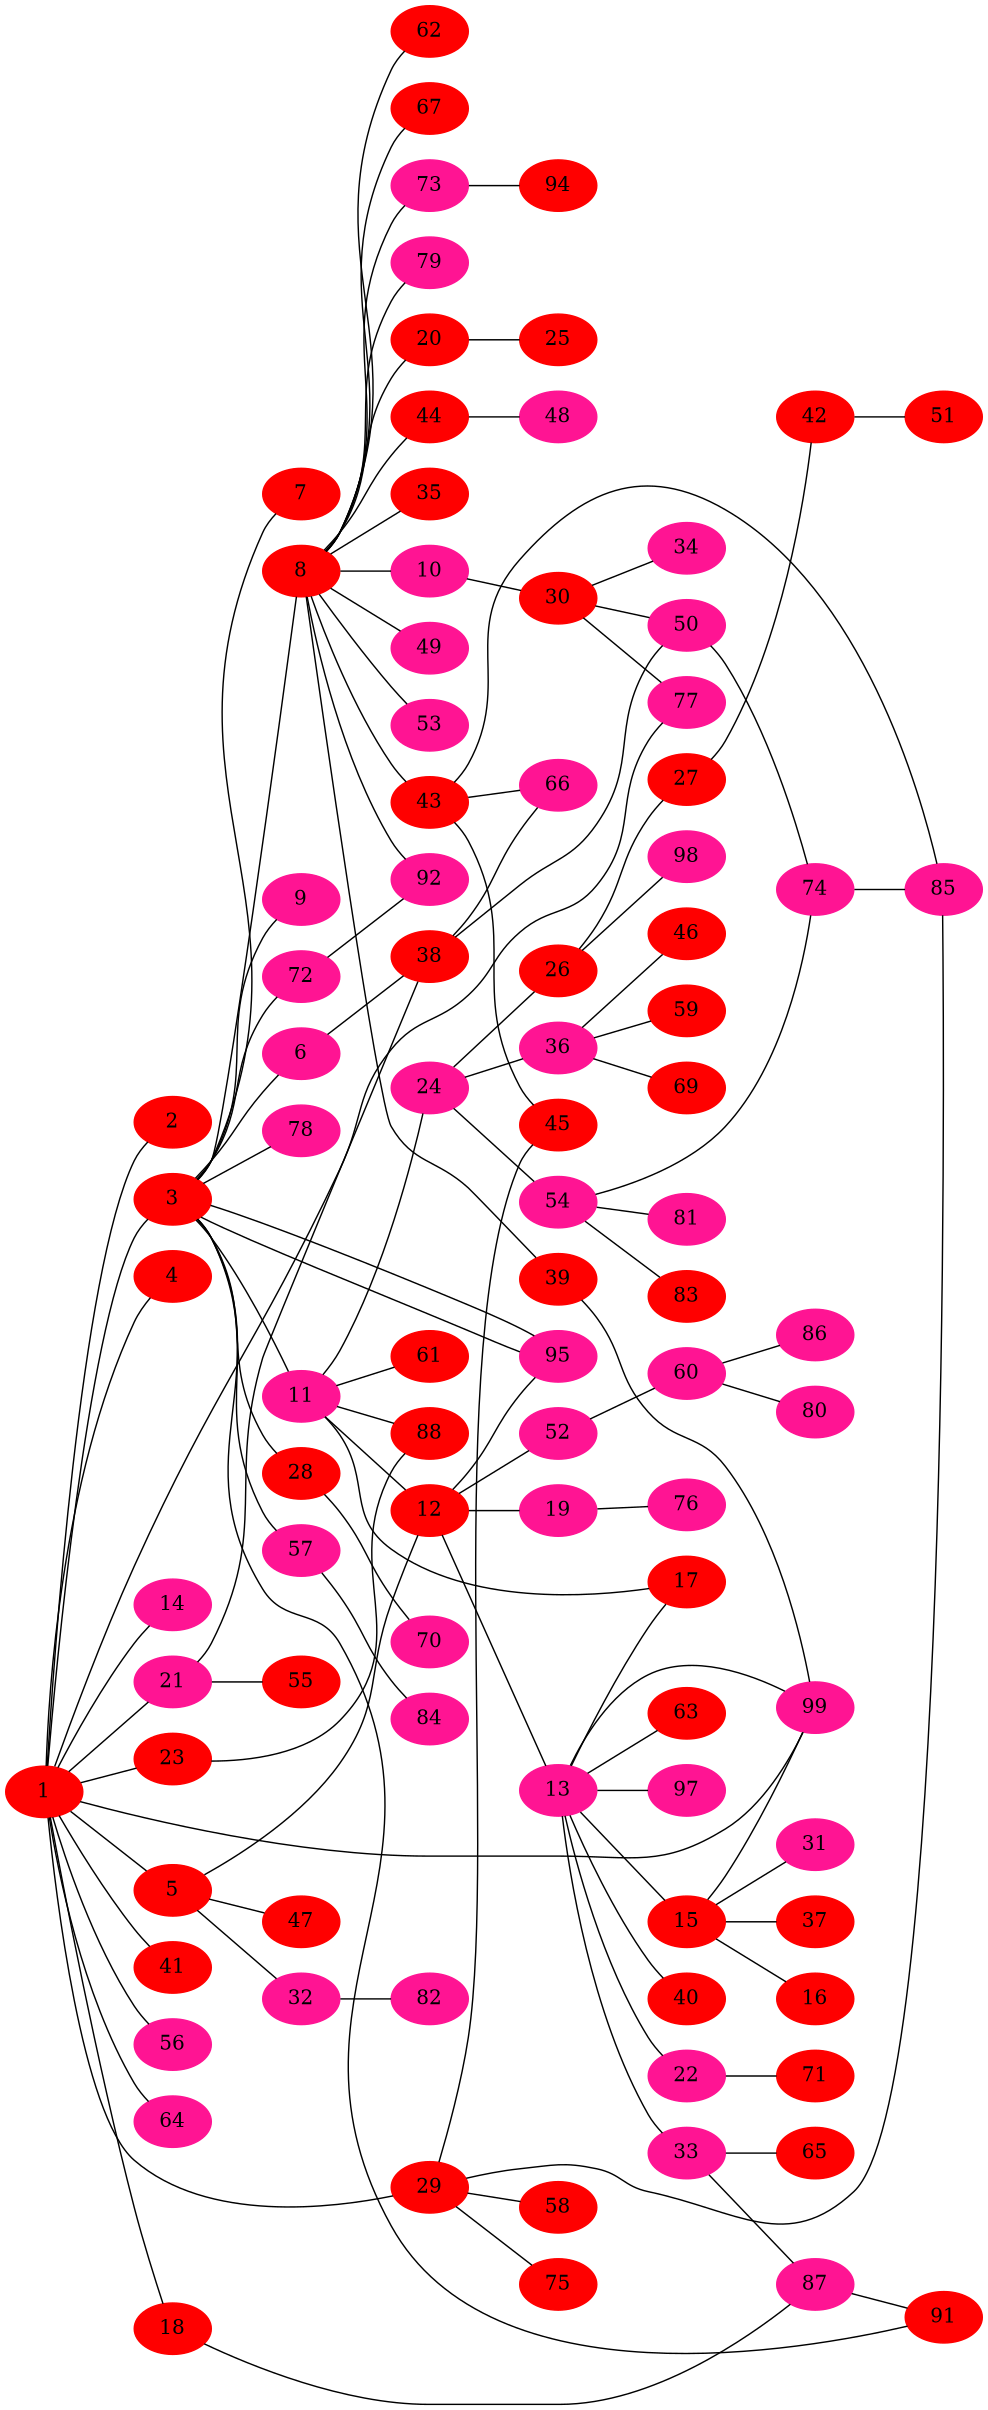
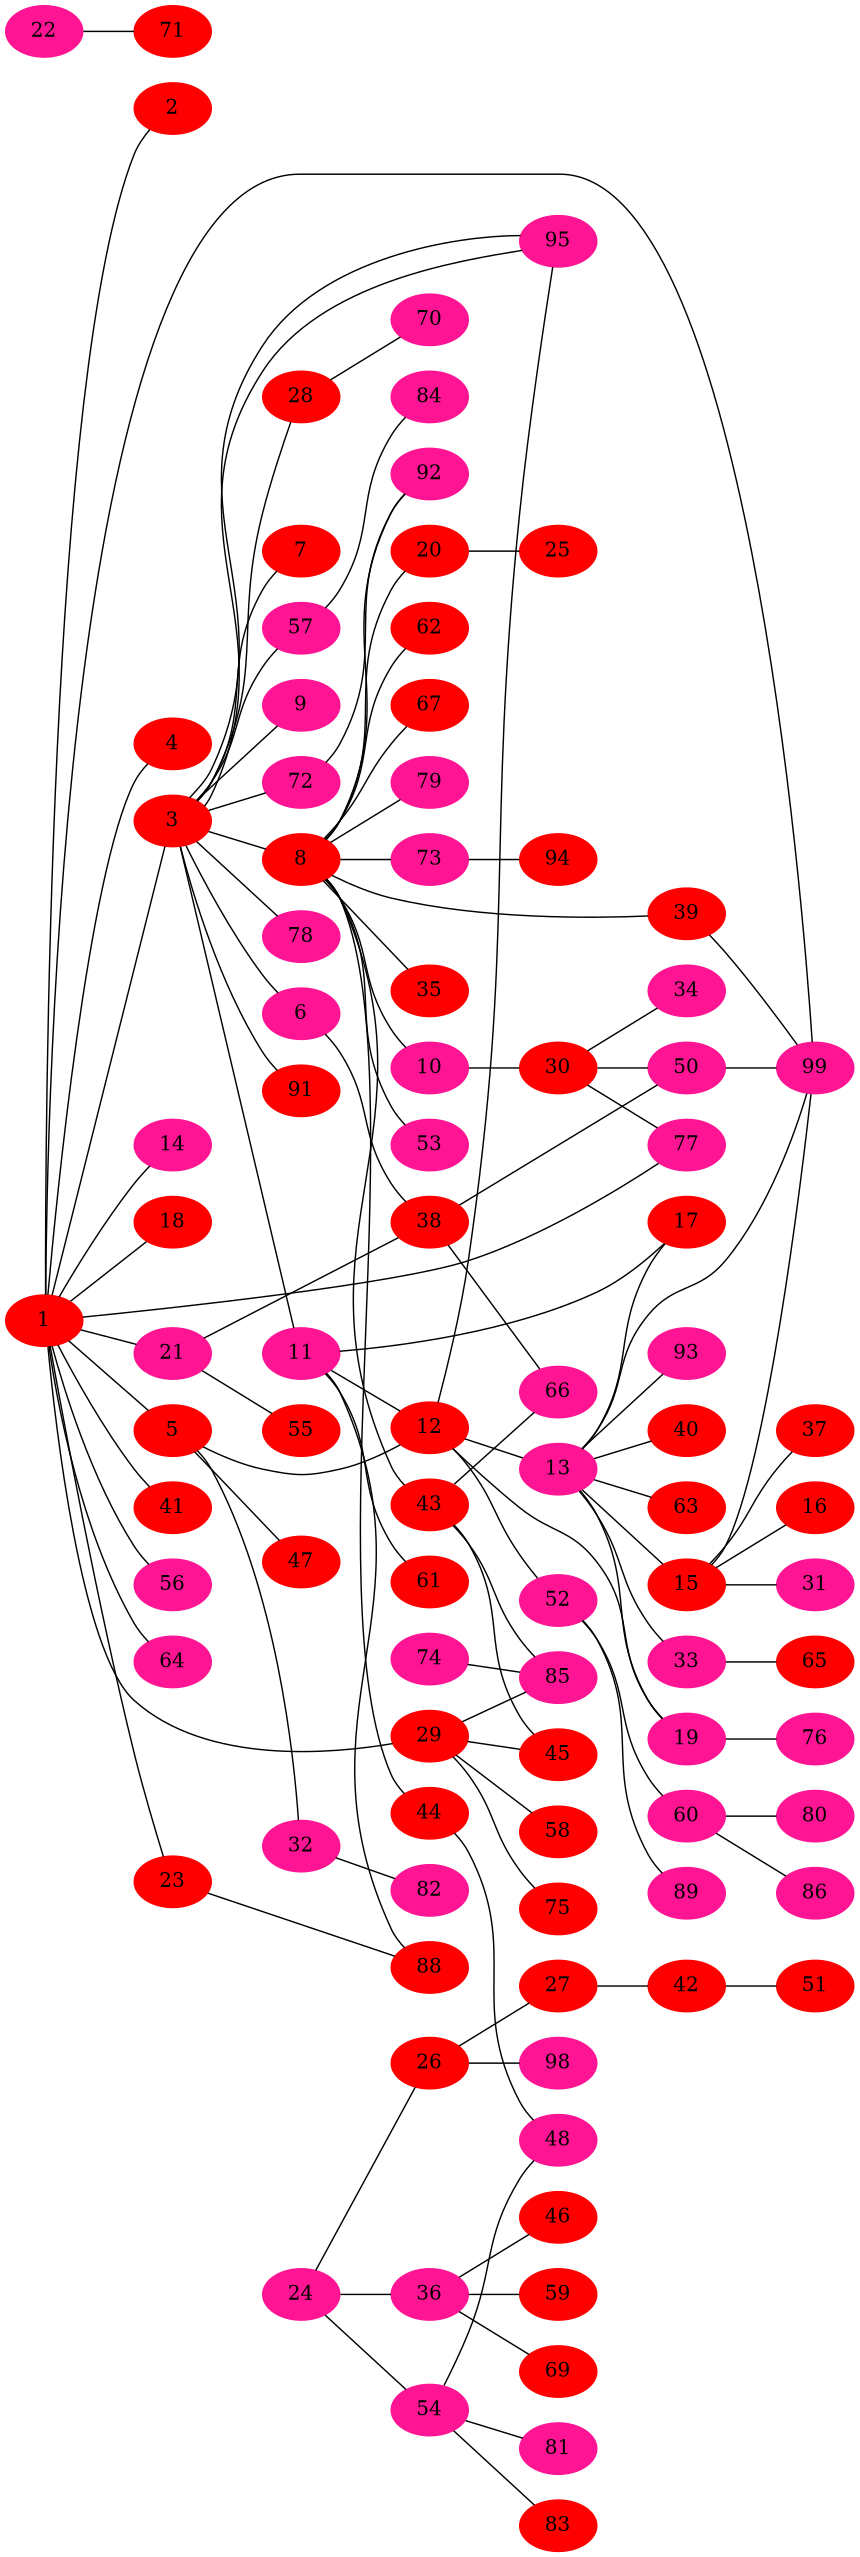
node "49": removed
edge "50" -- "74": now "50" -- "99"
edge "74" -- "54": now "48" -- "54"
edge "24" -- "11": removed
node "97": label "97" -> "93"
node "89": added
edge "13" -- "22": now "13" -- "19"
node "87": removed
